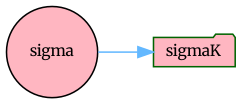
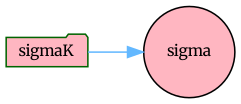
edge "sigma" -> "sigmaK": reversed
